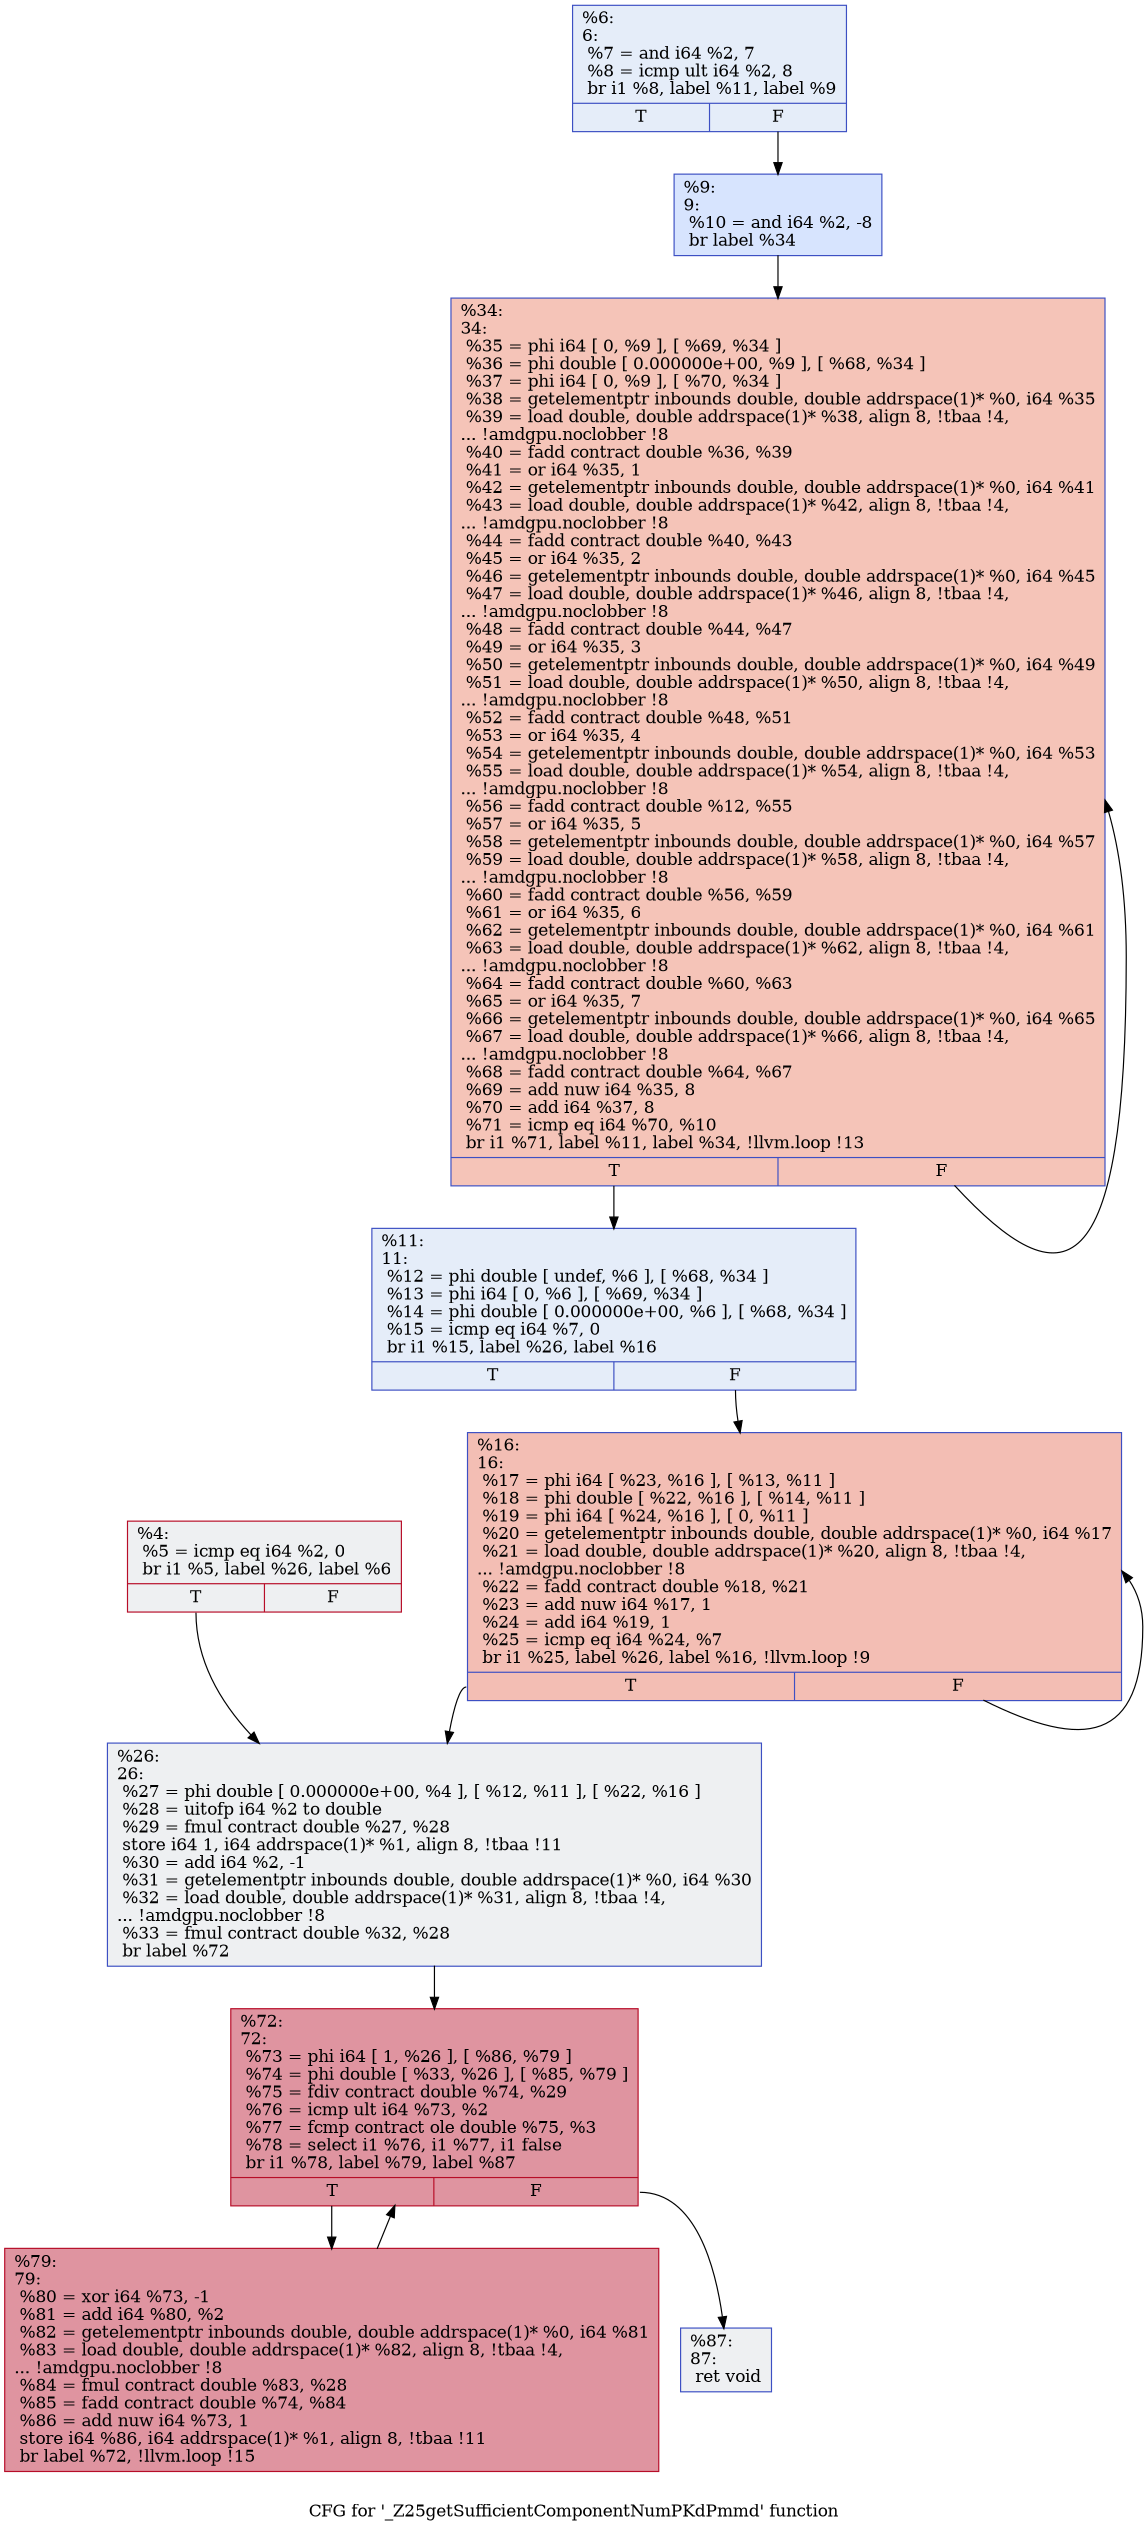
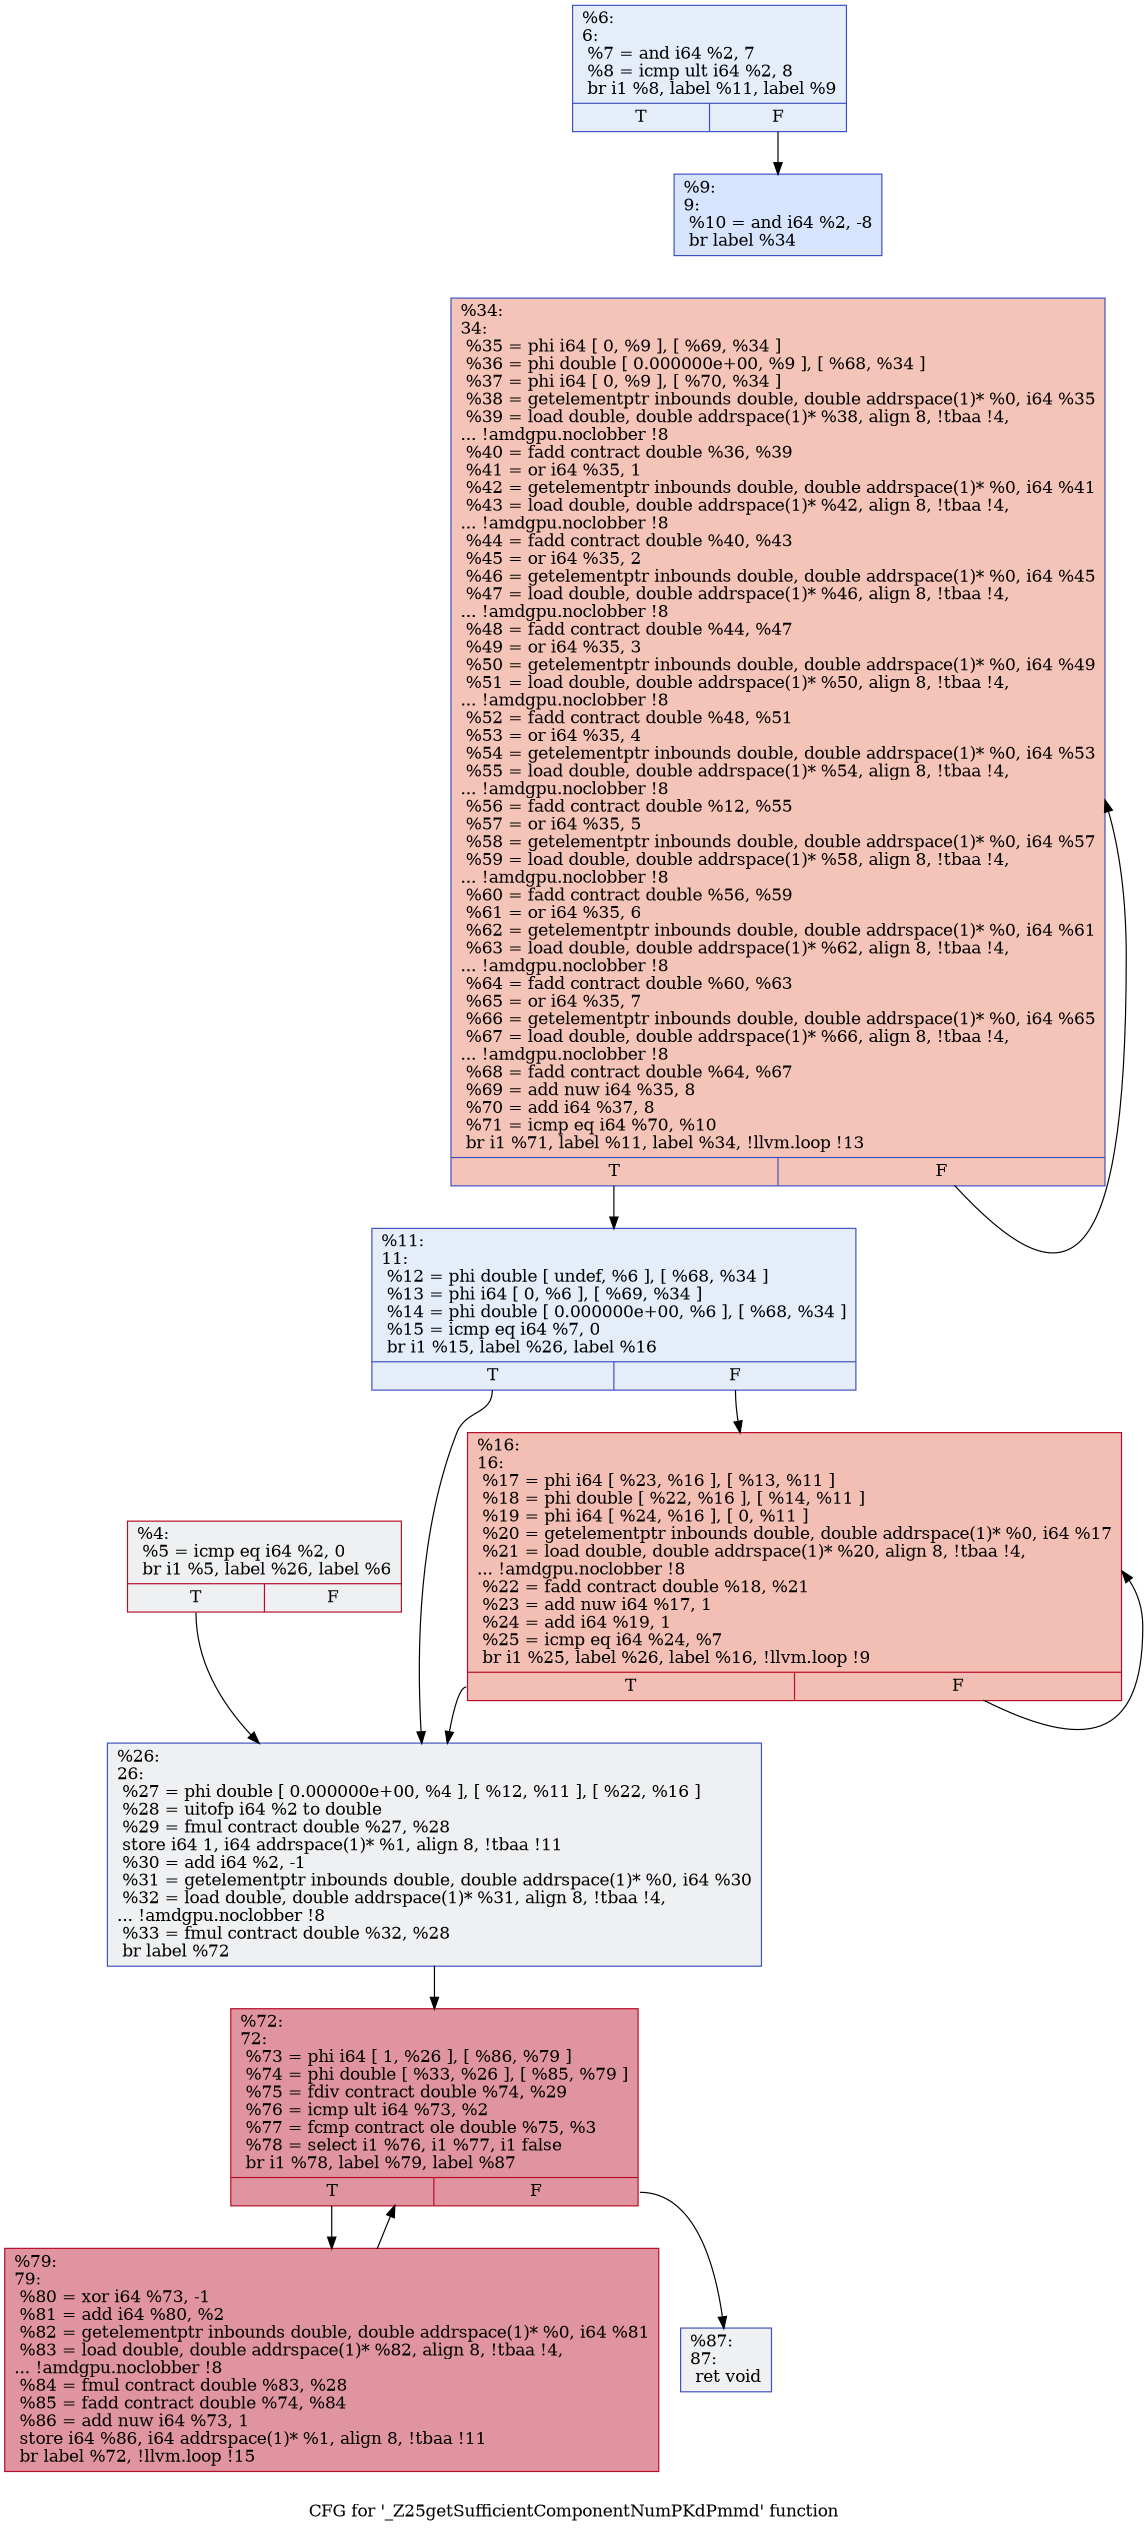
edge "%9:" -> "%34:": removed
edge "%11:" -> "%26:": added
node "%16:": color #3d50c3ff -> #b70d28ff
